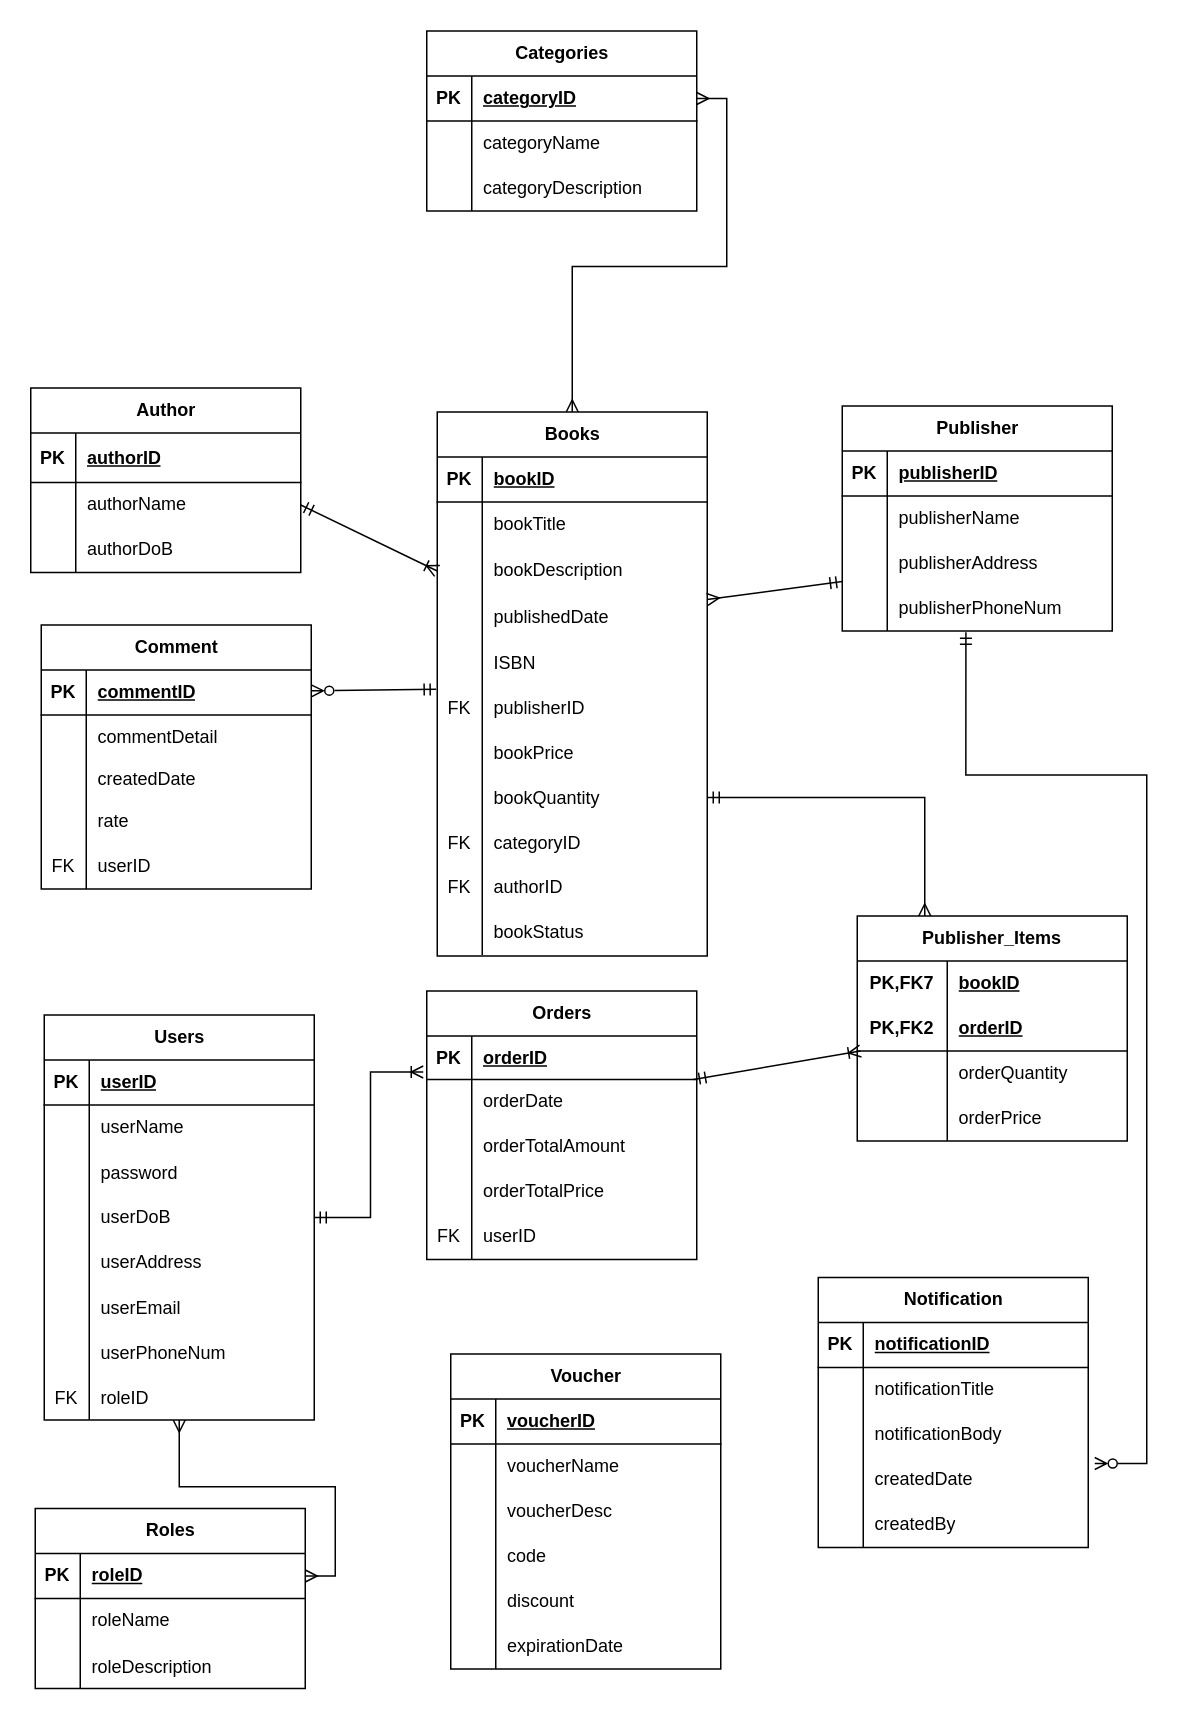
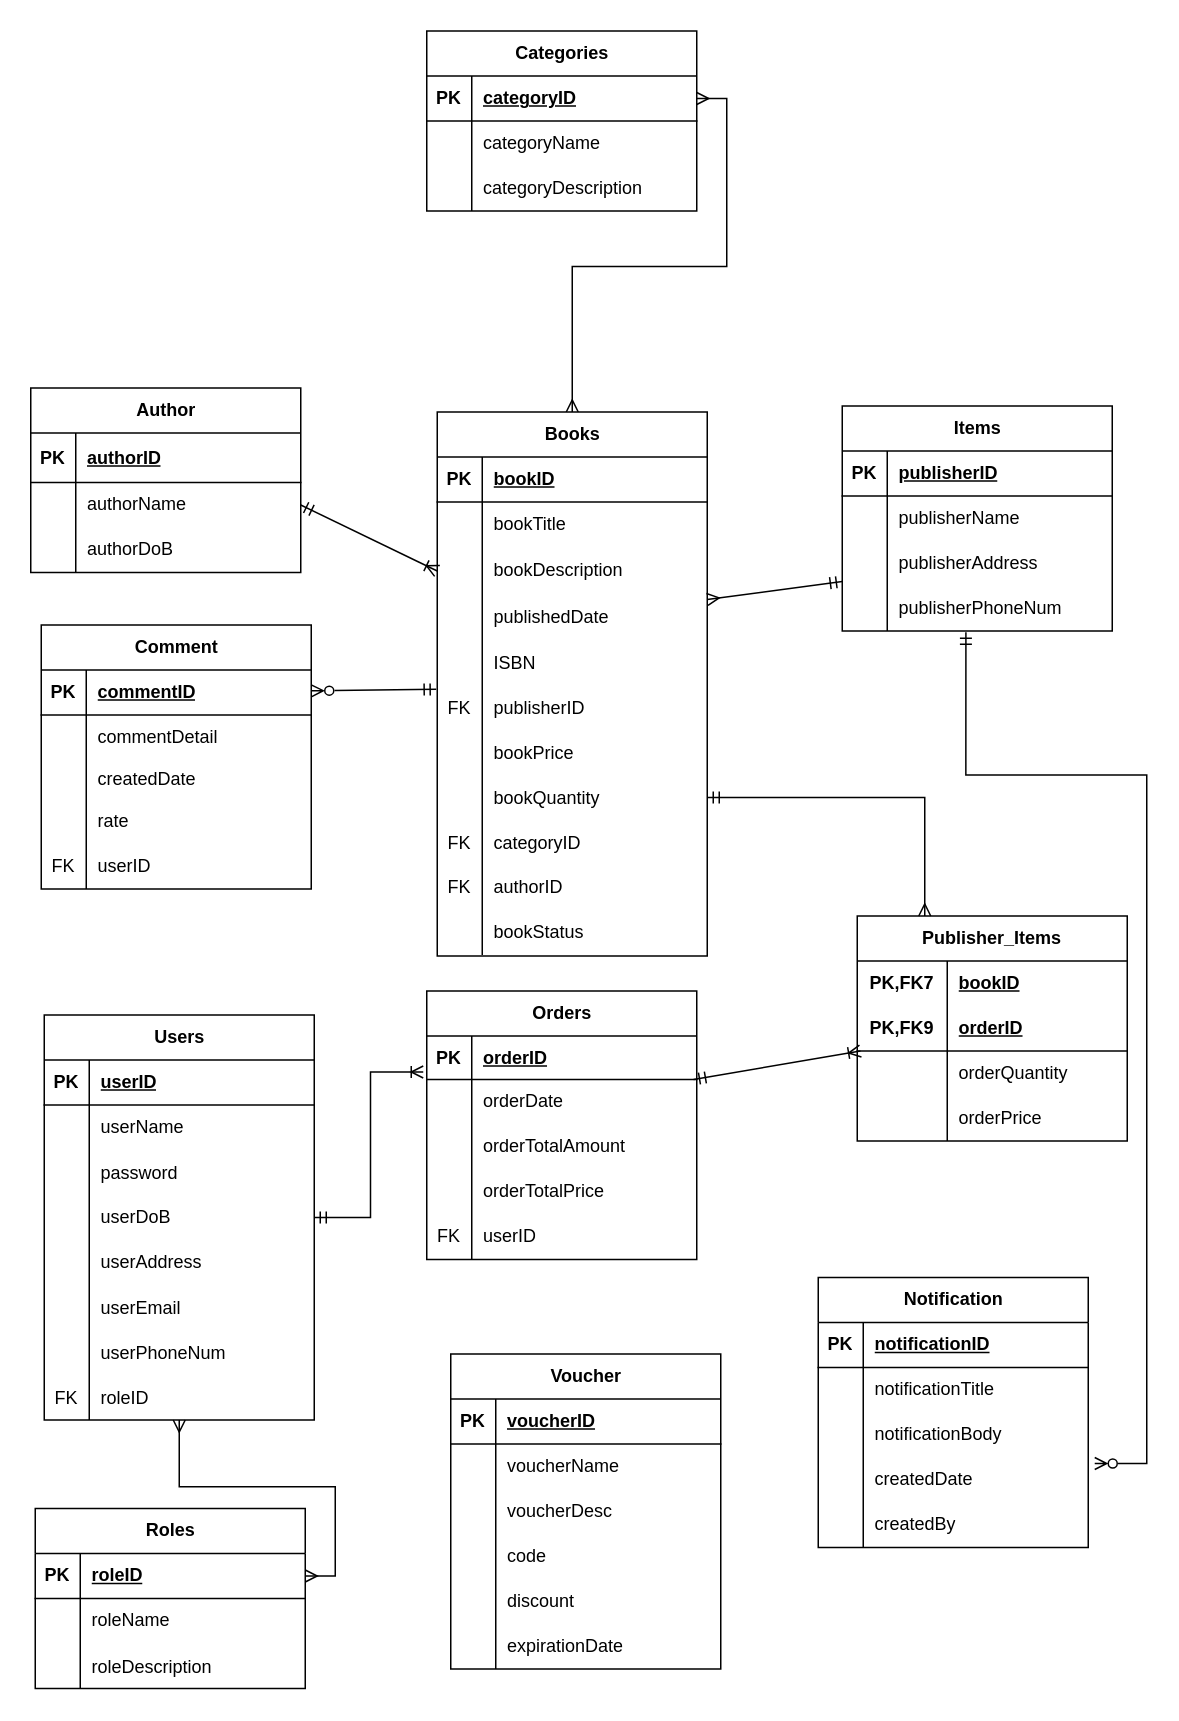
node "Publisher": label "Publisher" -> "Items"
node "PK,FK2": label "PK,FK2" -> "PK,FK9"
